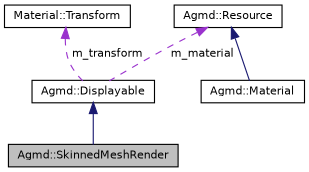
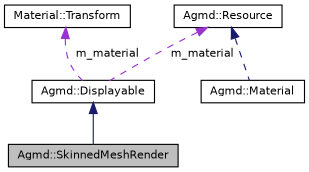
edge "Agmd::Displayable" -> "Material::Transform": label " m_transform" -> " m_material"
edge "Agmd::Material" -> "Agmd::Resource": style solid -> dashed
